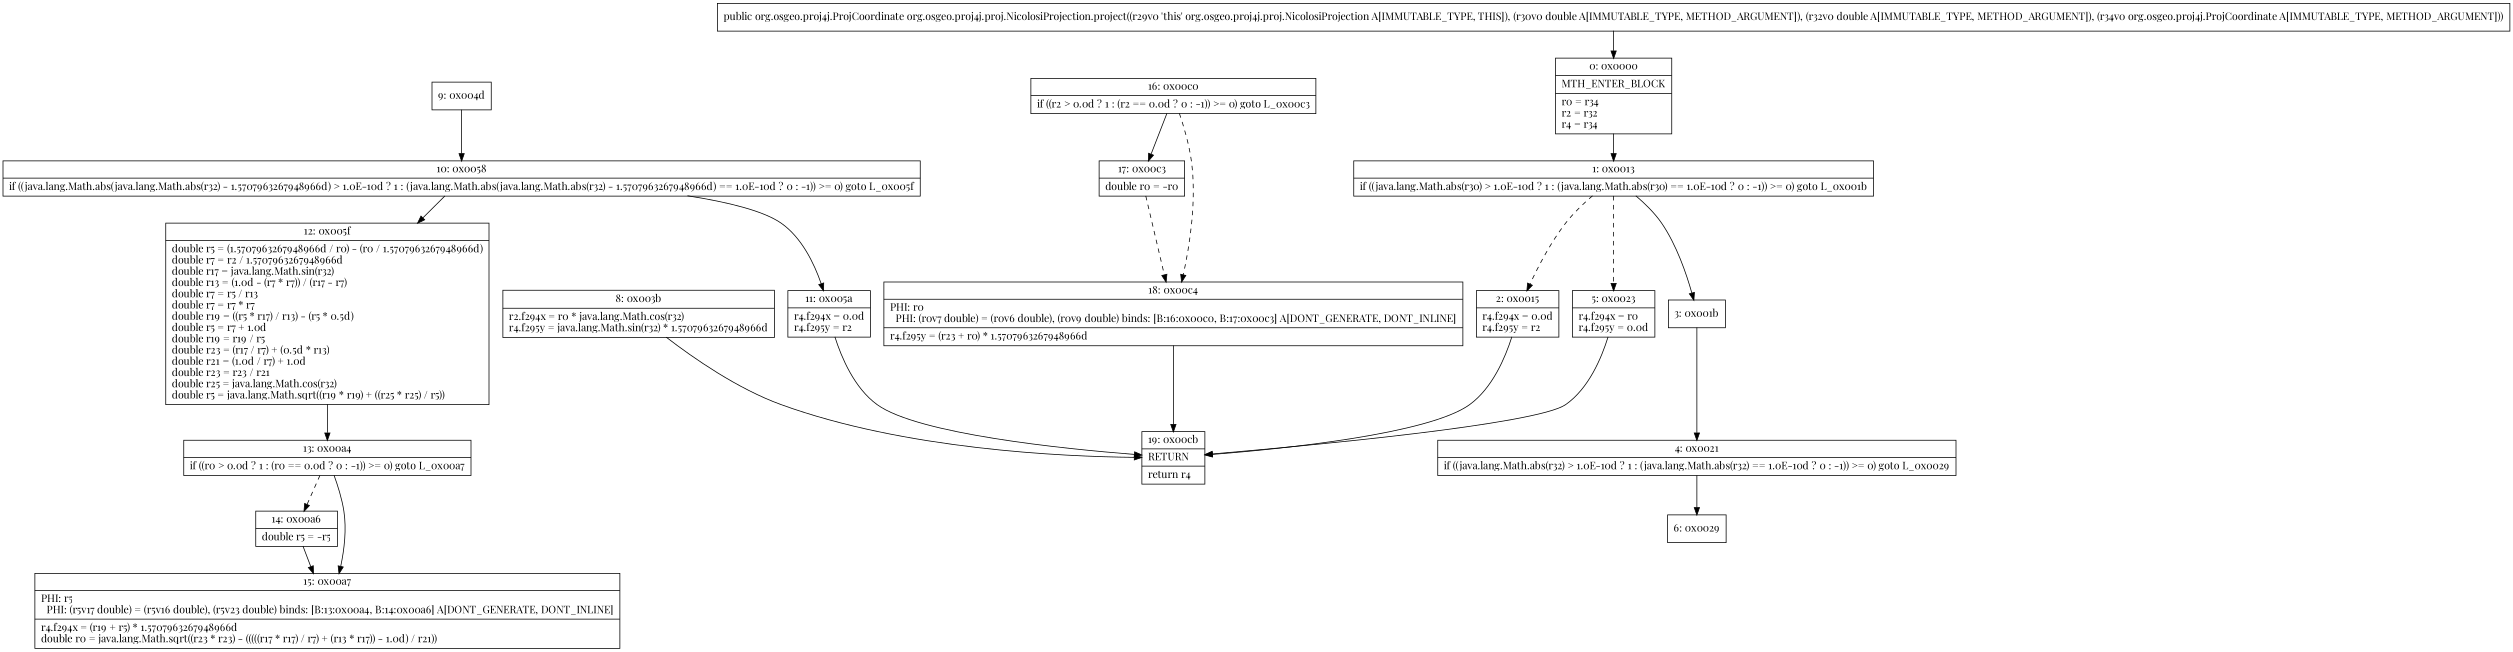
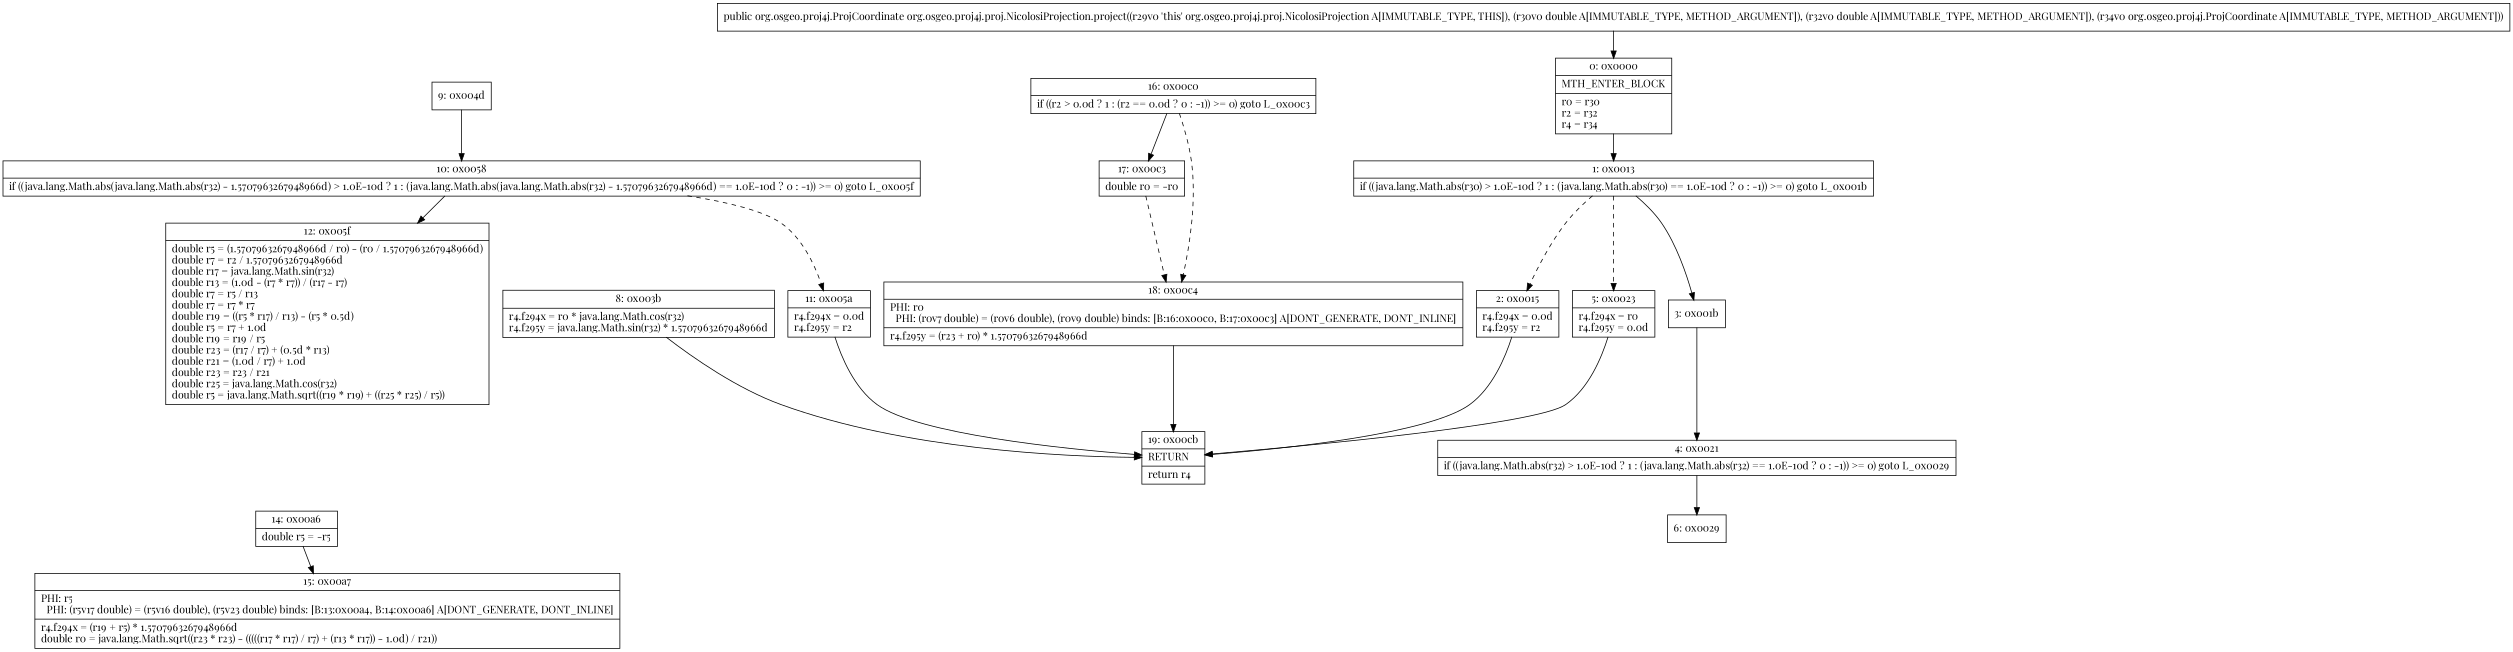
node "0: 0x0000": text "r0 = r34" -> "r0 = r30"
edge "10: 0x0058" -> "11: 0x005a": style solid -> dashed
node "8: 0x003b": text "r2.f294x = r0 * java.lang.Math.cos(r32)" -> "r4.f294x = r0 * java.lang.Math.cos(r32)"
node "13: 0x00a4": removed
